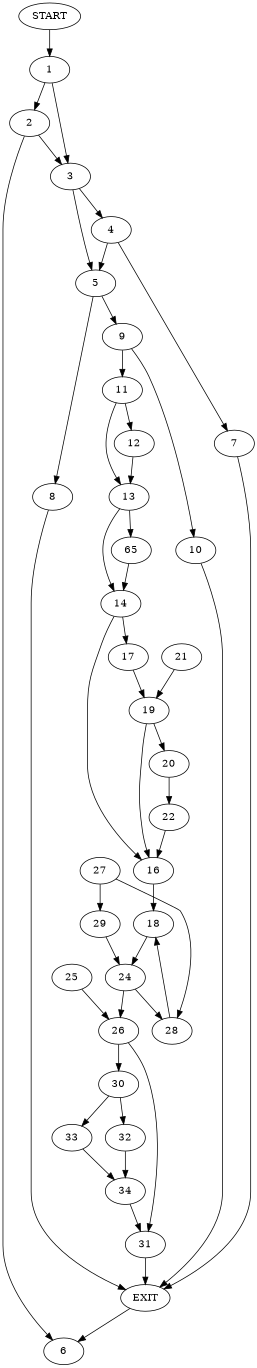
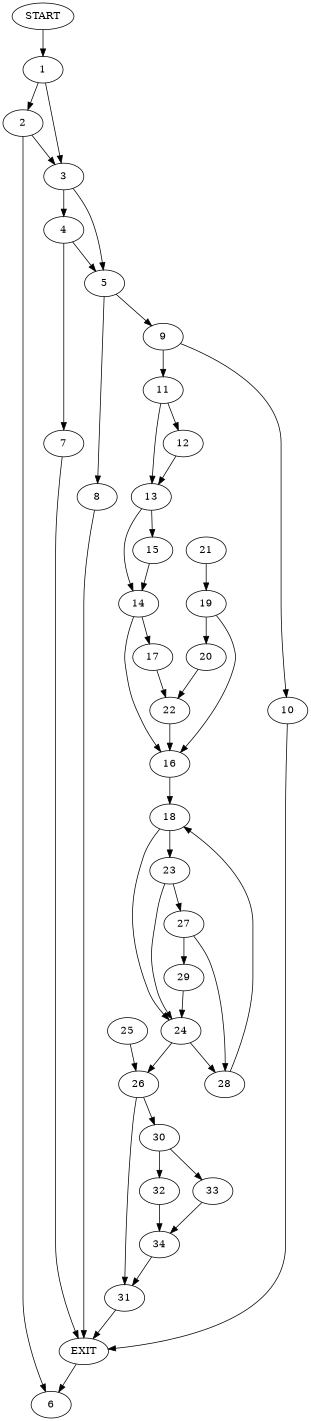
node "65": label "65" -> "15"
edge "17" -> "19": now "17" -> "22"
node "23": added
